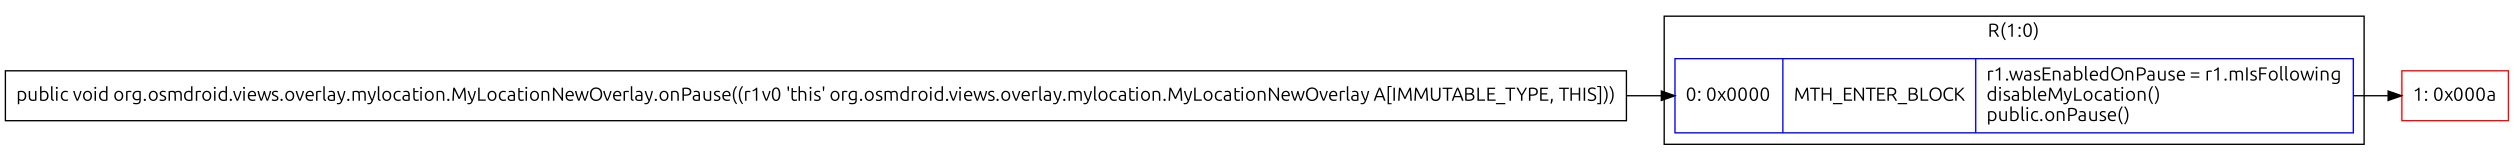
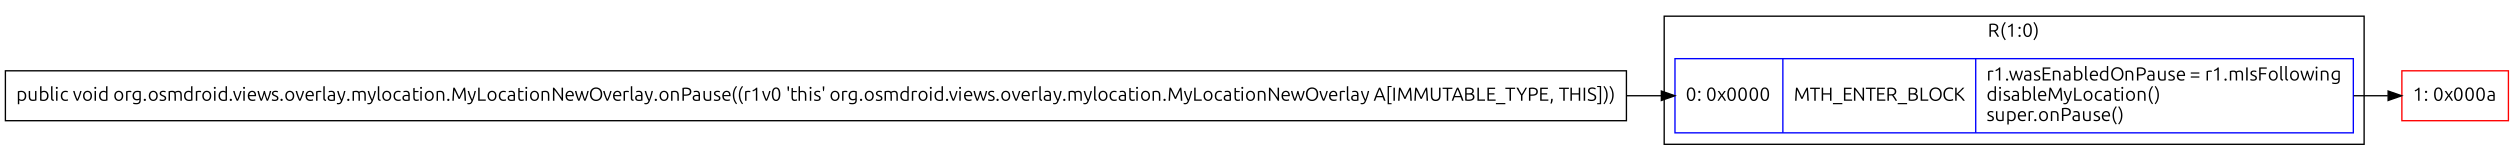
node "0: 0x0000": text "public.onPause()" -> "super.onPause()"
